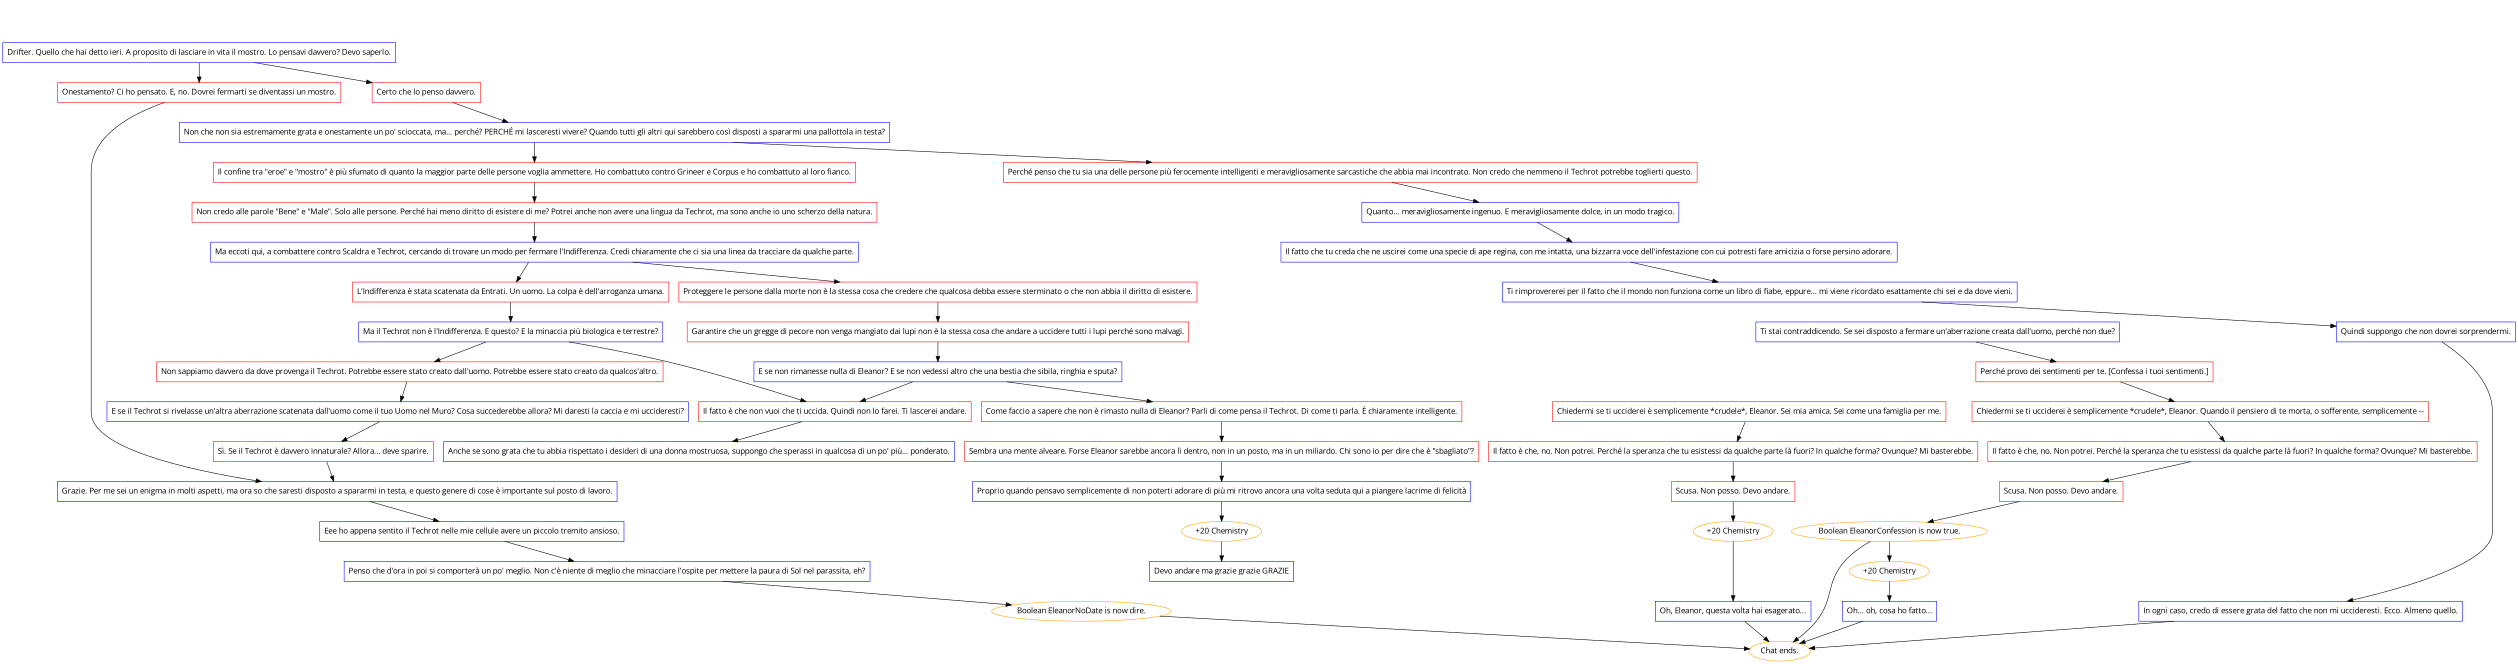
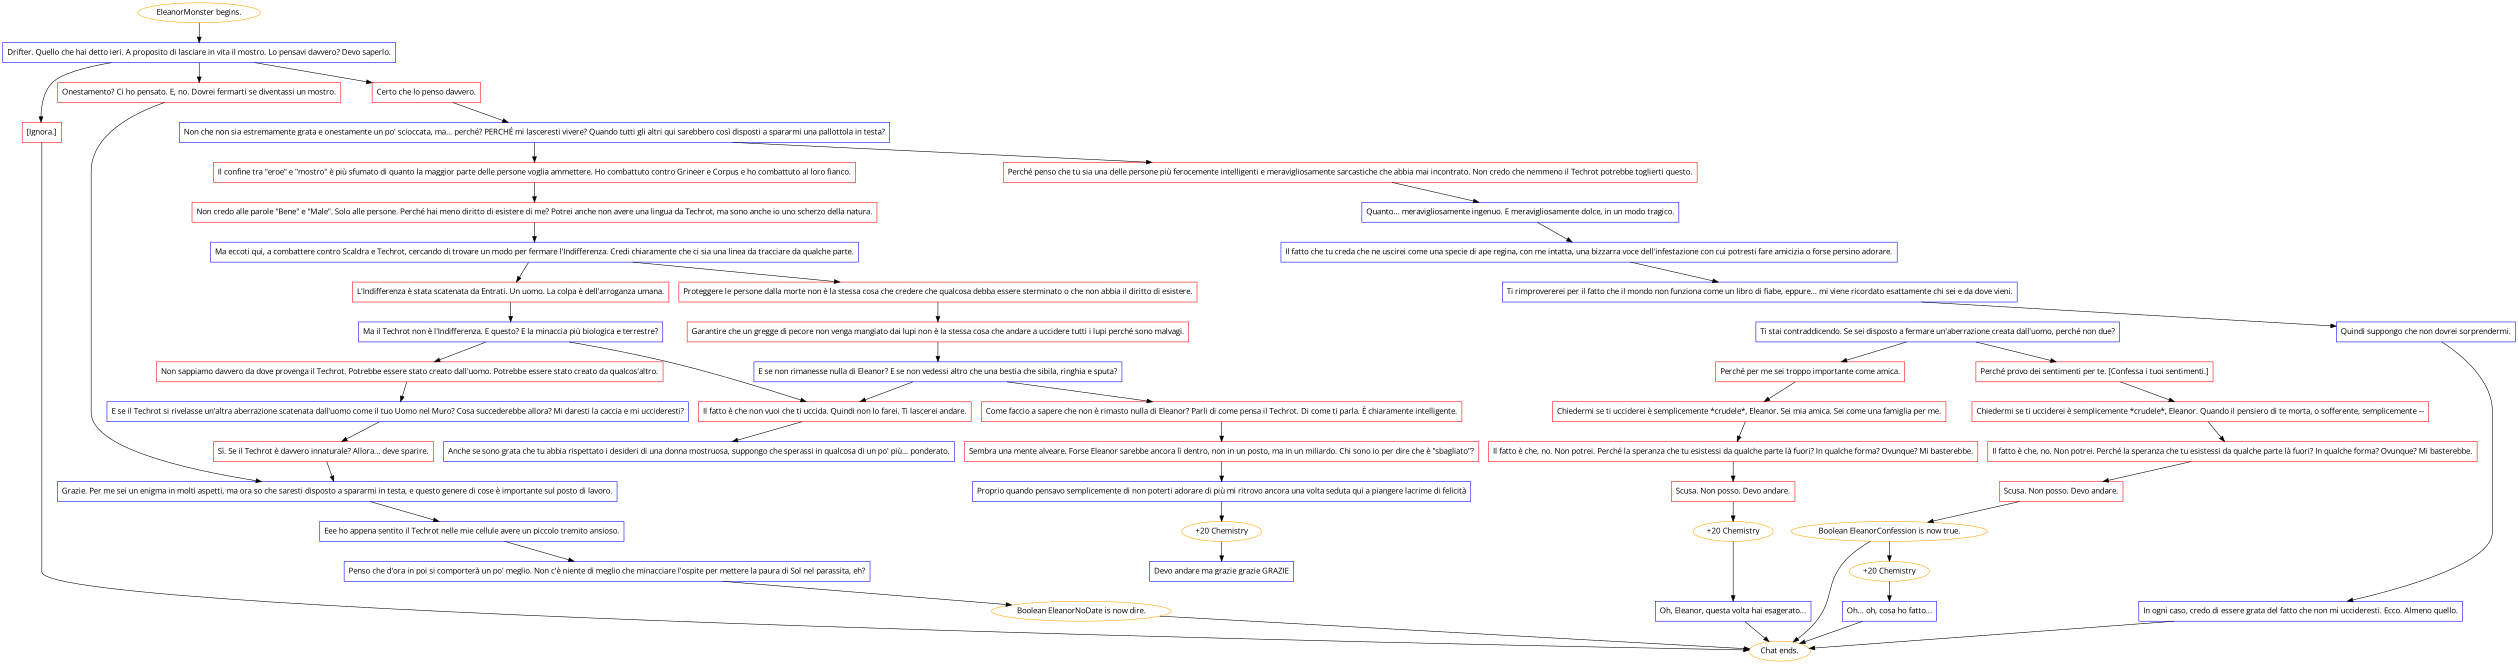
node "EleanorMonster begins.": added
node "[Ignora.]": added
node "Perché per me sei troppo importante come amica.": added
